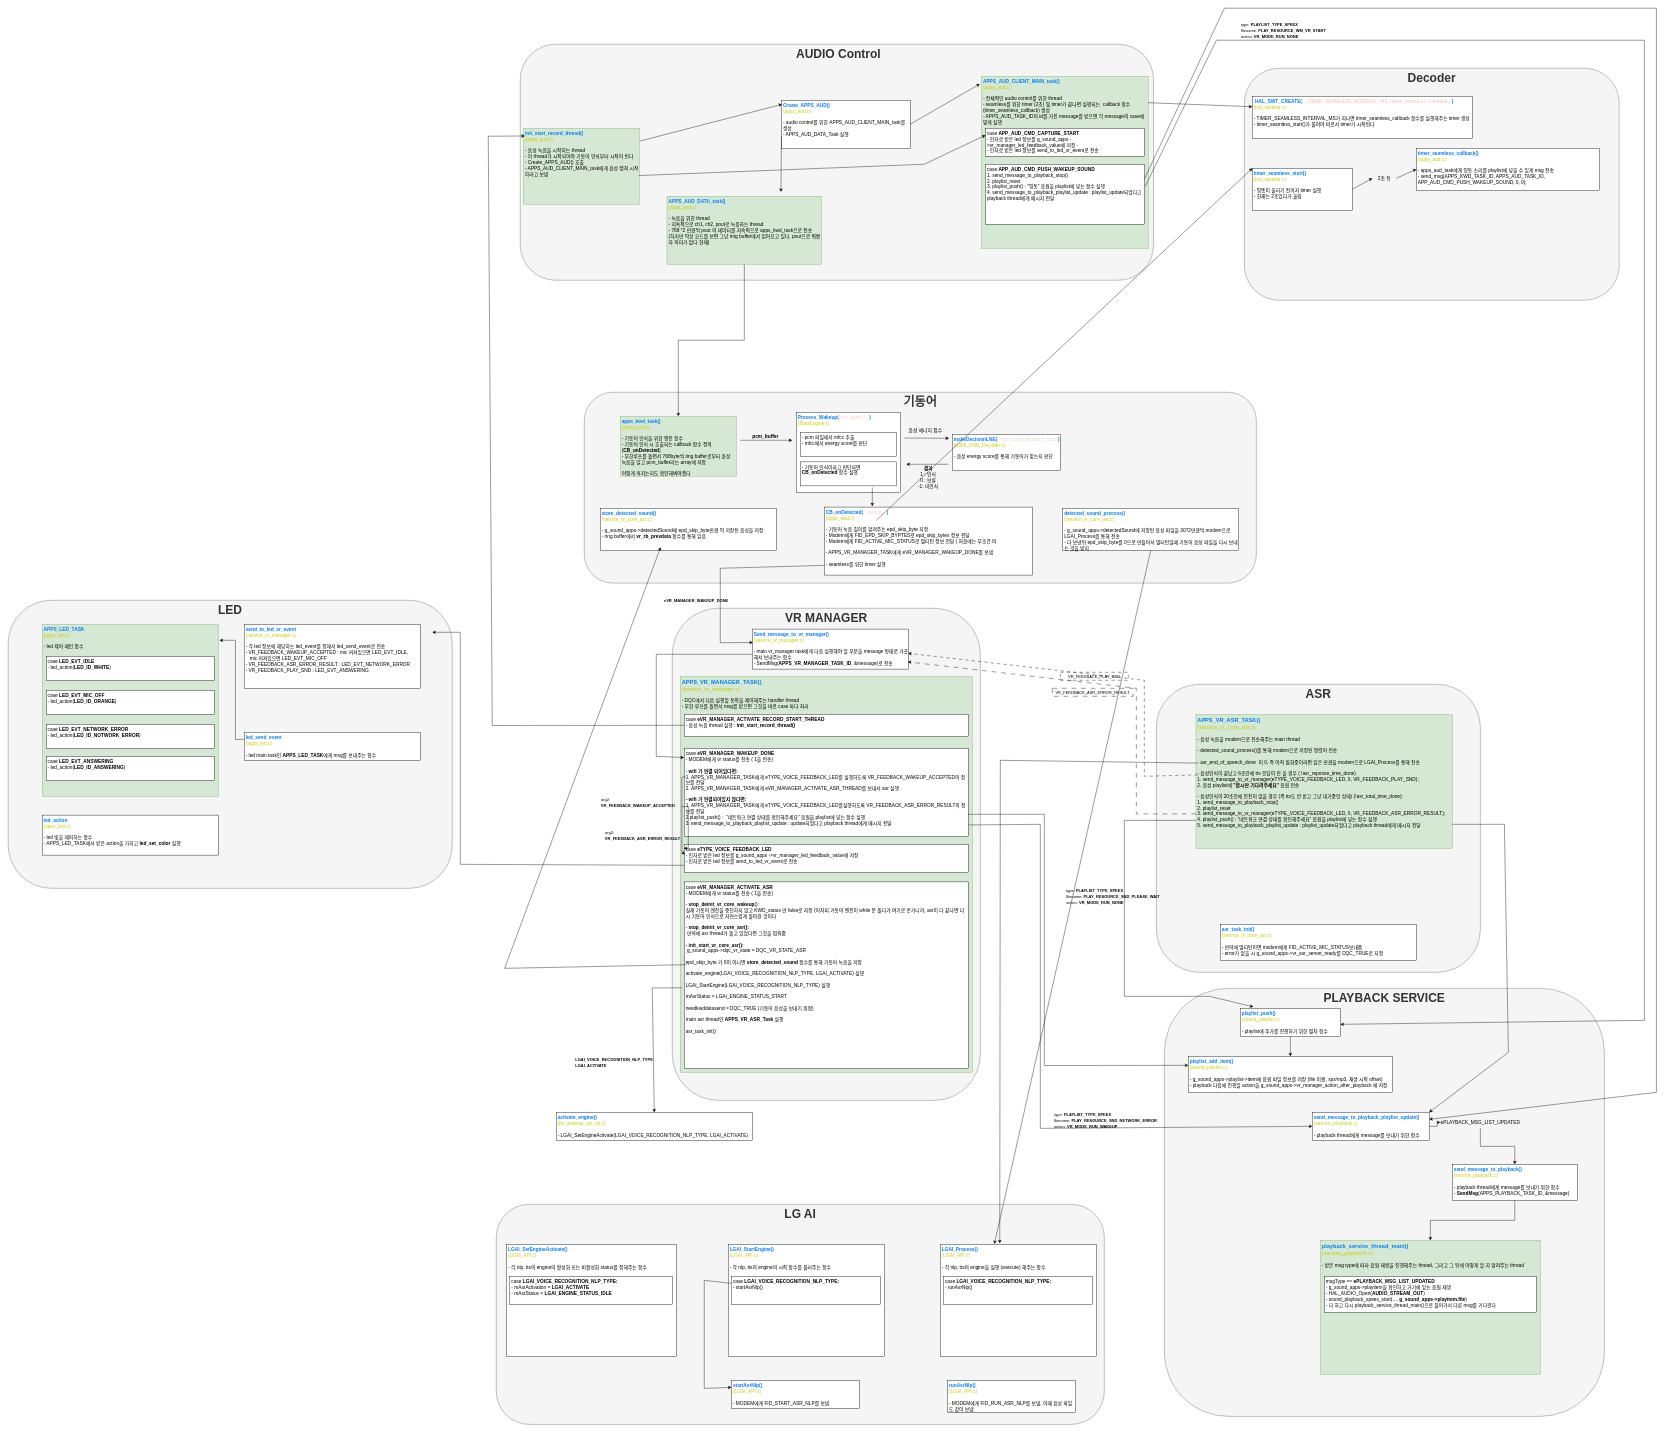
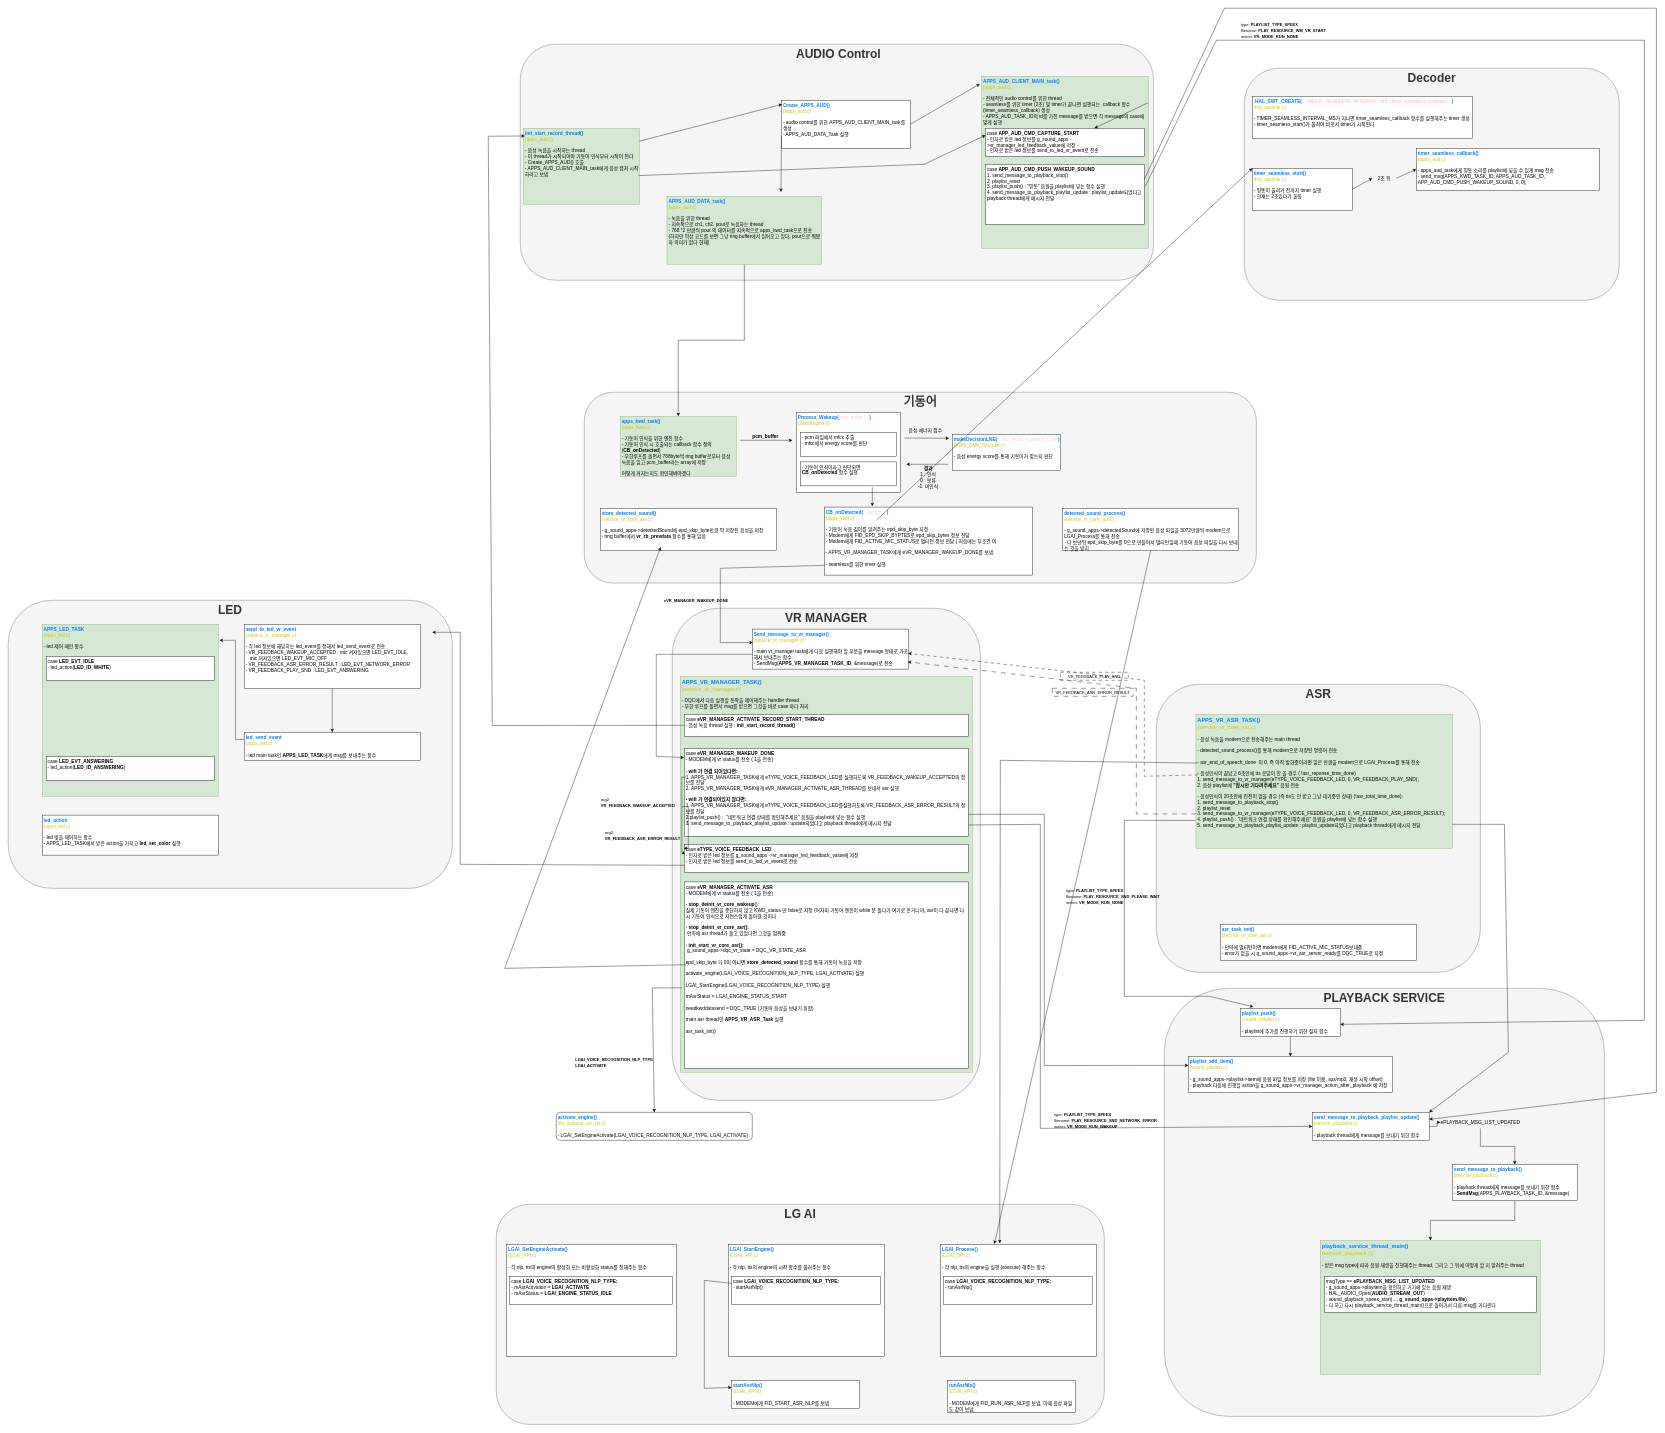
edge "APPS_AUD_CLIENT_MAIN_task() (apps_aud.c) - 전체적인 audio control를 위한 thread - seamless를 위한 timer (2초) 및 timer가 끝나면 실행되는 callback 함수 (timer_seamless_callback) 생성 - APPS_AUD_TASK_ID의 id를 가진 message를 받으면 각 message의 case에 맞게 실행" -> "HAL_SWT_CREATE(...,TIMER_SEAMLESS_INTERVAL_MS, timer_seamless_callback,..) (hal_swtimer.c) - TIMER_SEAMLESS_INTERVAL_MS가 지나면 timer_seamless_callback 함수를 실행해주는 timer 생성 - timer_seamless_start()가 불려야 비로서 timer가 시작된다": now "APPS_AUD_CLIENT_MAIN_task() (apps_aud.c) - 전체적인 audio control를 위한 thread - seamless를 위한 timer (2초) 및 timer가 끝나면 실행되는 callback 함수 (timer_seamless_callback) 생성 - APPS_AUD_TASK_ID의 id를 가진 message를 받으면 각 message의 case에 맞게 실행" -> "case APP_AUD_CMD_CAPTURE_START - 인자로 받은 led 정보를 g_sound_apps ->vr_manager_led_feedback_value에 저장 - - 인자로 받은 led 정보를 send_to_led_vr_event로 전송"
node "case LED_EVT_MIC_OFF - led_action(LED_ID_ORANGE)": removed
edge "send_to_led_vr_event (service_vr_manager.c) - 각 led 정보에 해당하는 led_event를 정해서 led_send_event로 전송 - VR_FEEDBACK_WAKEUP_ACCEPTED : mic 켜져있으면 LED_EVT_IDLE, mic 꺼져있으면 LED_EVT_MIC_OFF - VR_FEEDBACK_ASR_ERROR_RESULT : LED_EVT_NETWORK_ERROR - VR_FEEDBACK_PLAY_SND : LED_EVT_ANSWERING" -> "led_send_event (apps_led.c) - led main task인 APPS_LED_TASK에게 msg를 보내주는 함수": added
node "case LED_EVT_NETWORK_ERROR - led_action(LED_ID_NOTWORK_ERROR)": removed
node "activate_engine() (lib_wakeup_asr_tts.c) - LGAI_SetEngineActivate(LGAI_VOICE_RECOGNITION_NLP_TYPE, LGAI_ACTIVATE)": shape rectangle -> rounded rectangle
